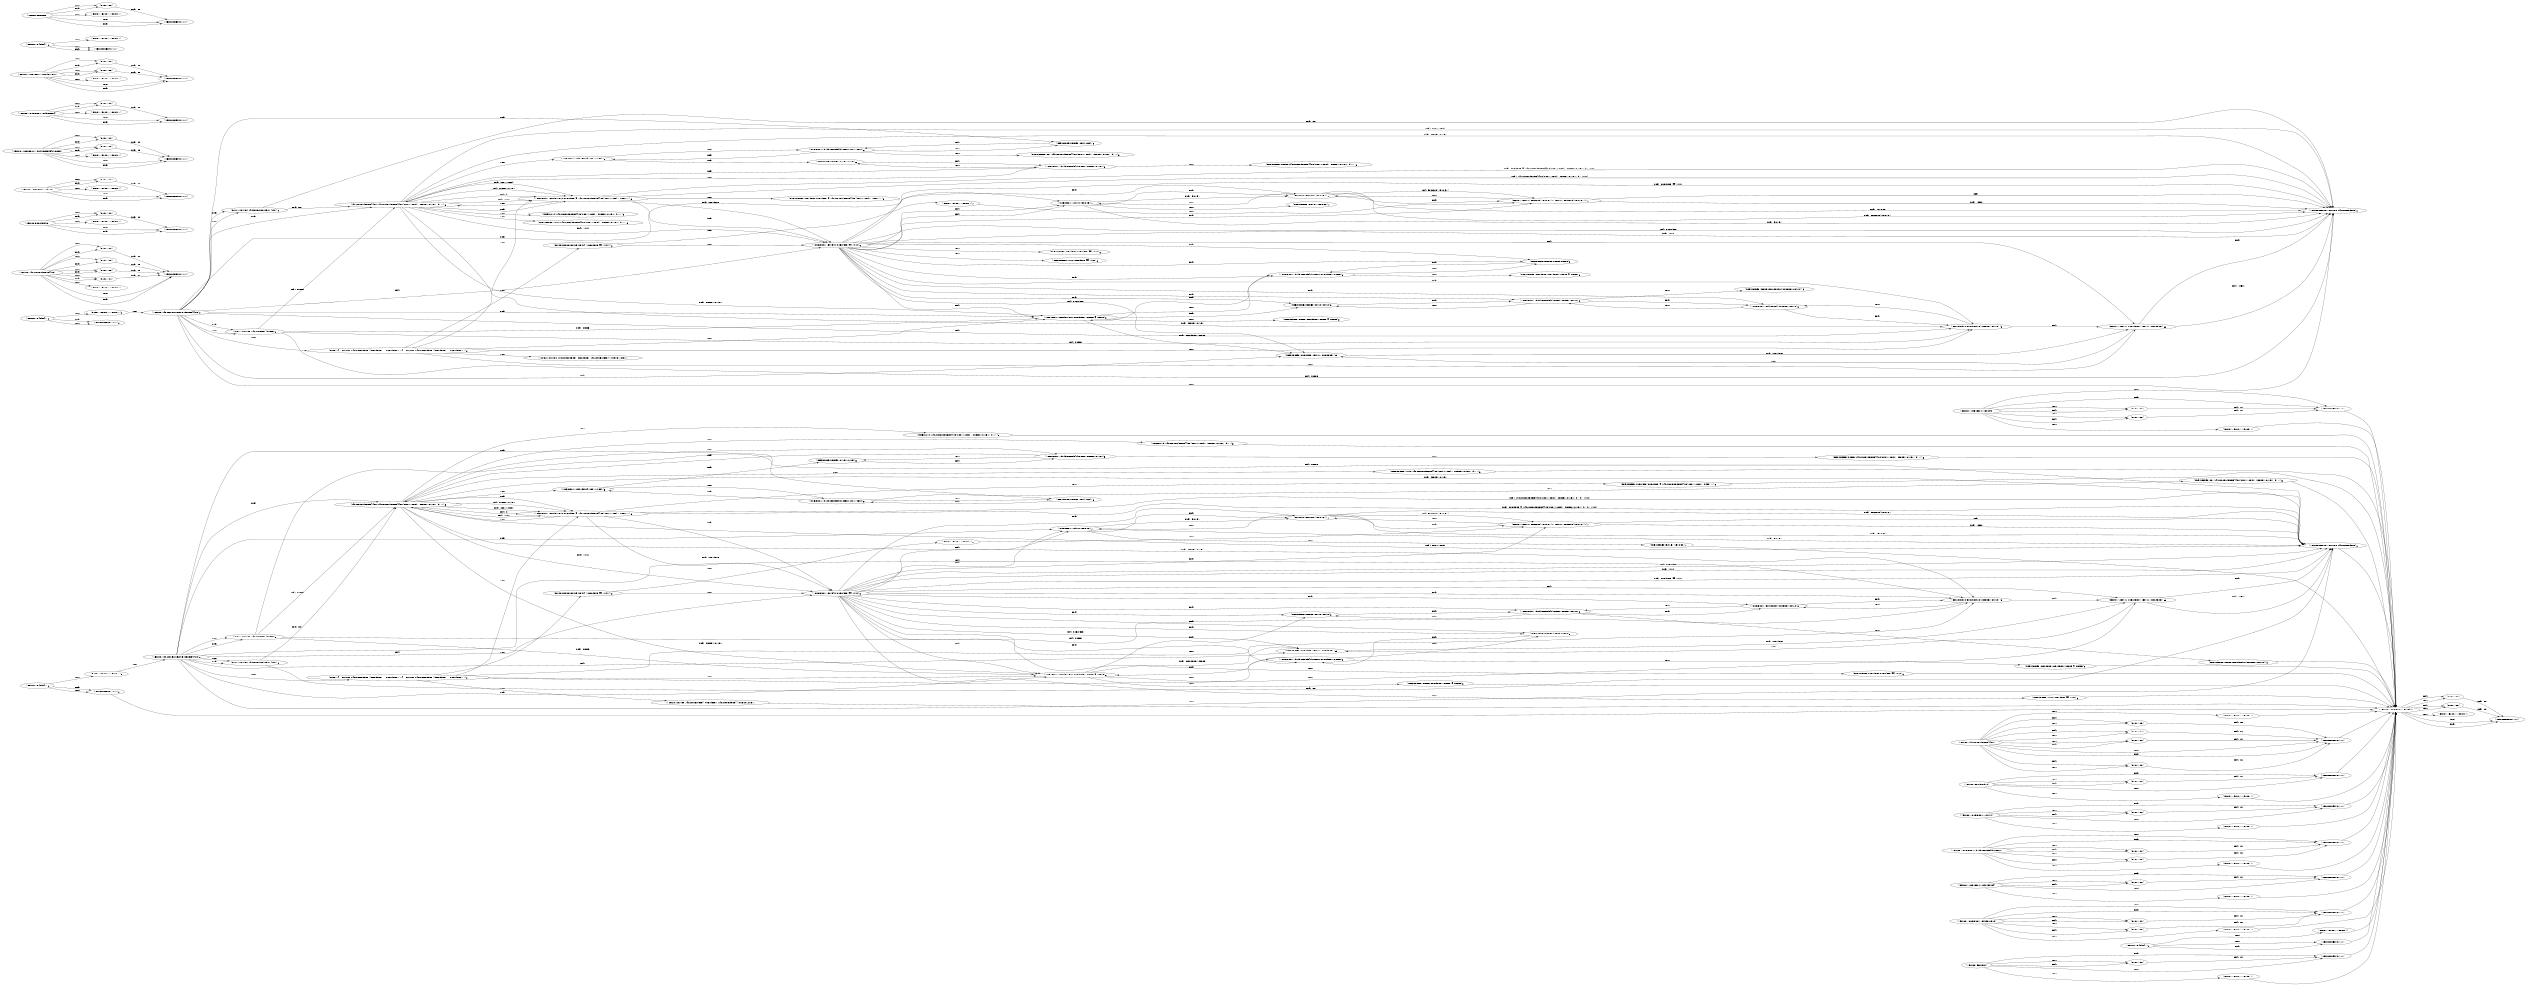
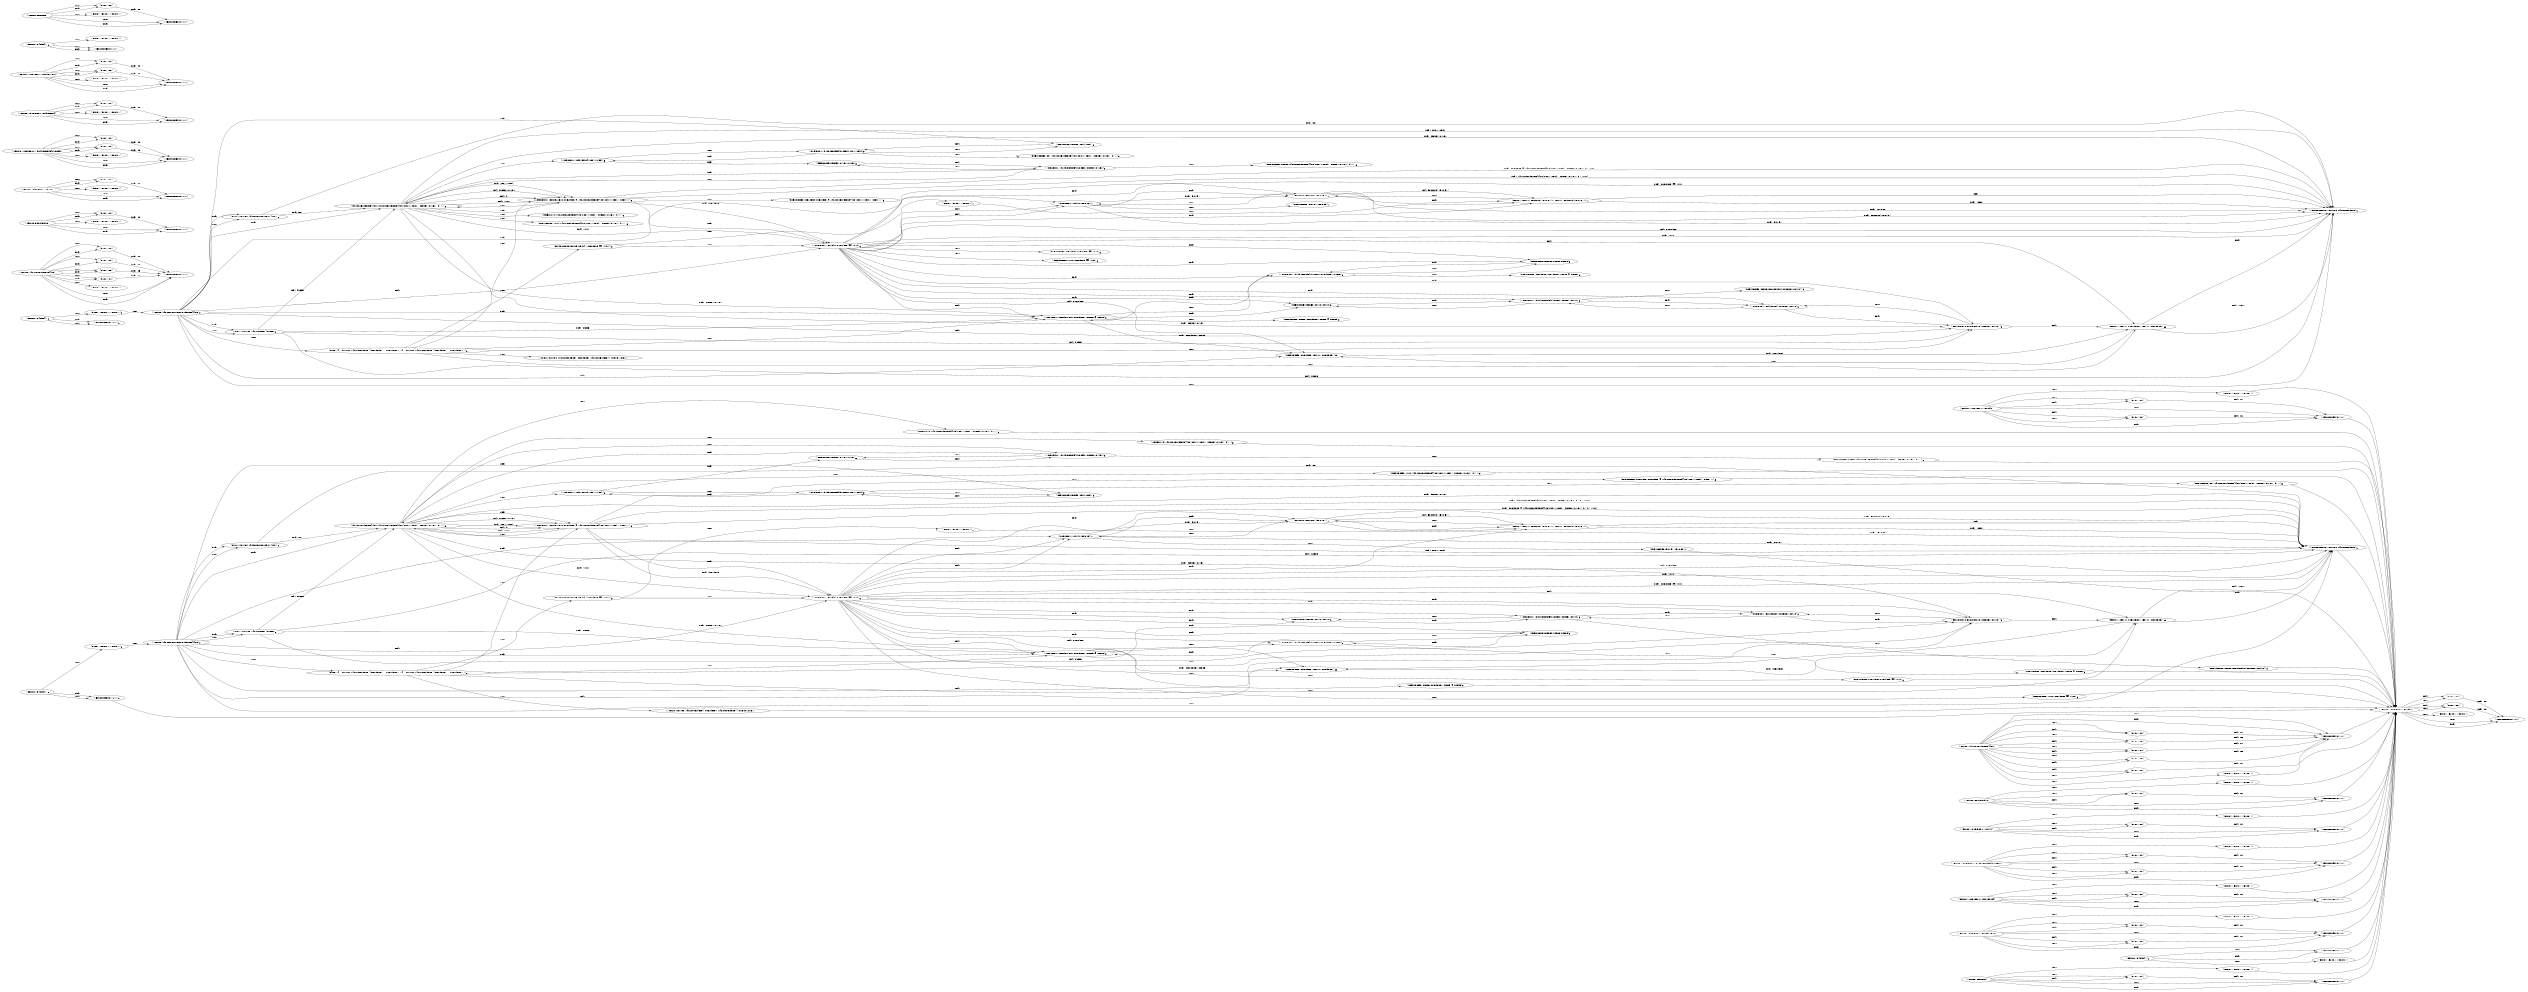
node "(PARAM,p5)": added
